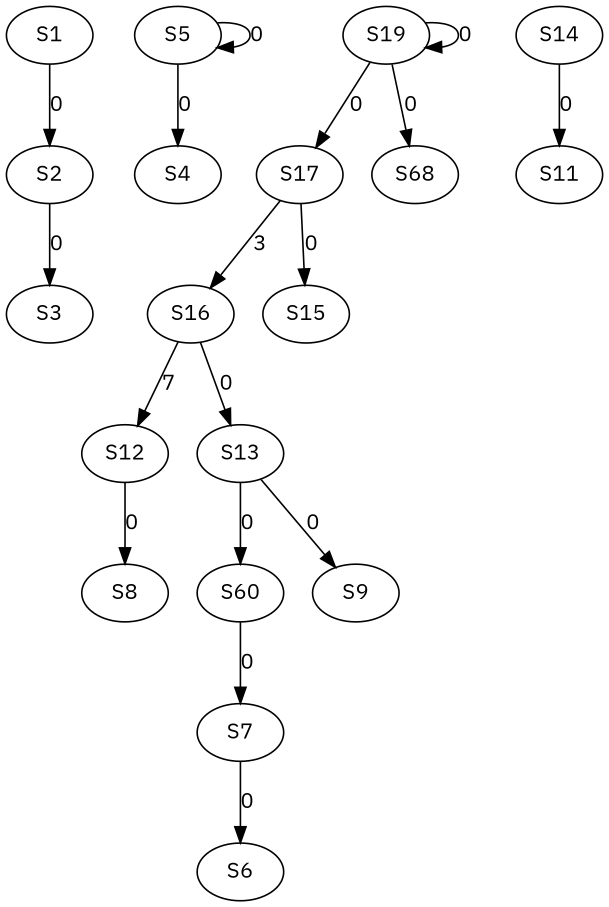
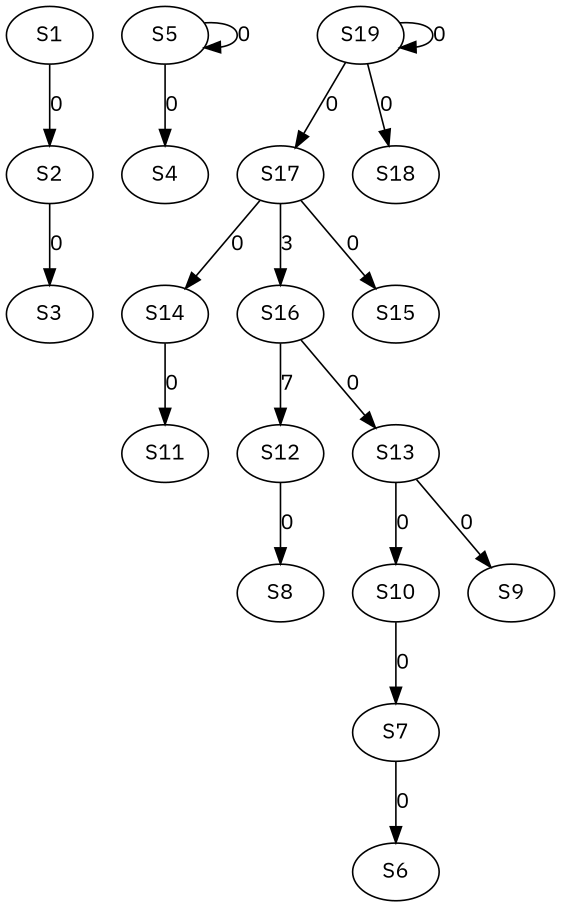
node "S68": label "S68" -> "S18"
edge "S17" -> "S14": added, label "0"
node "S60": label "S60" -> "S10"
